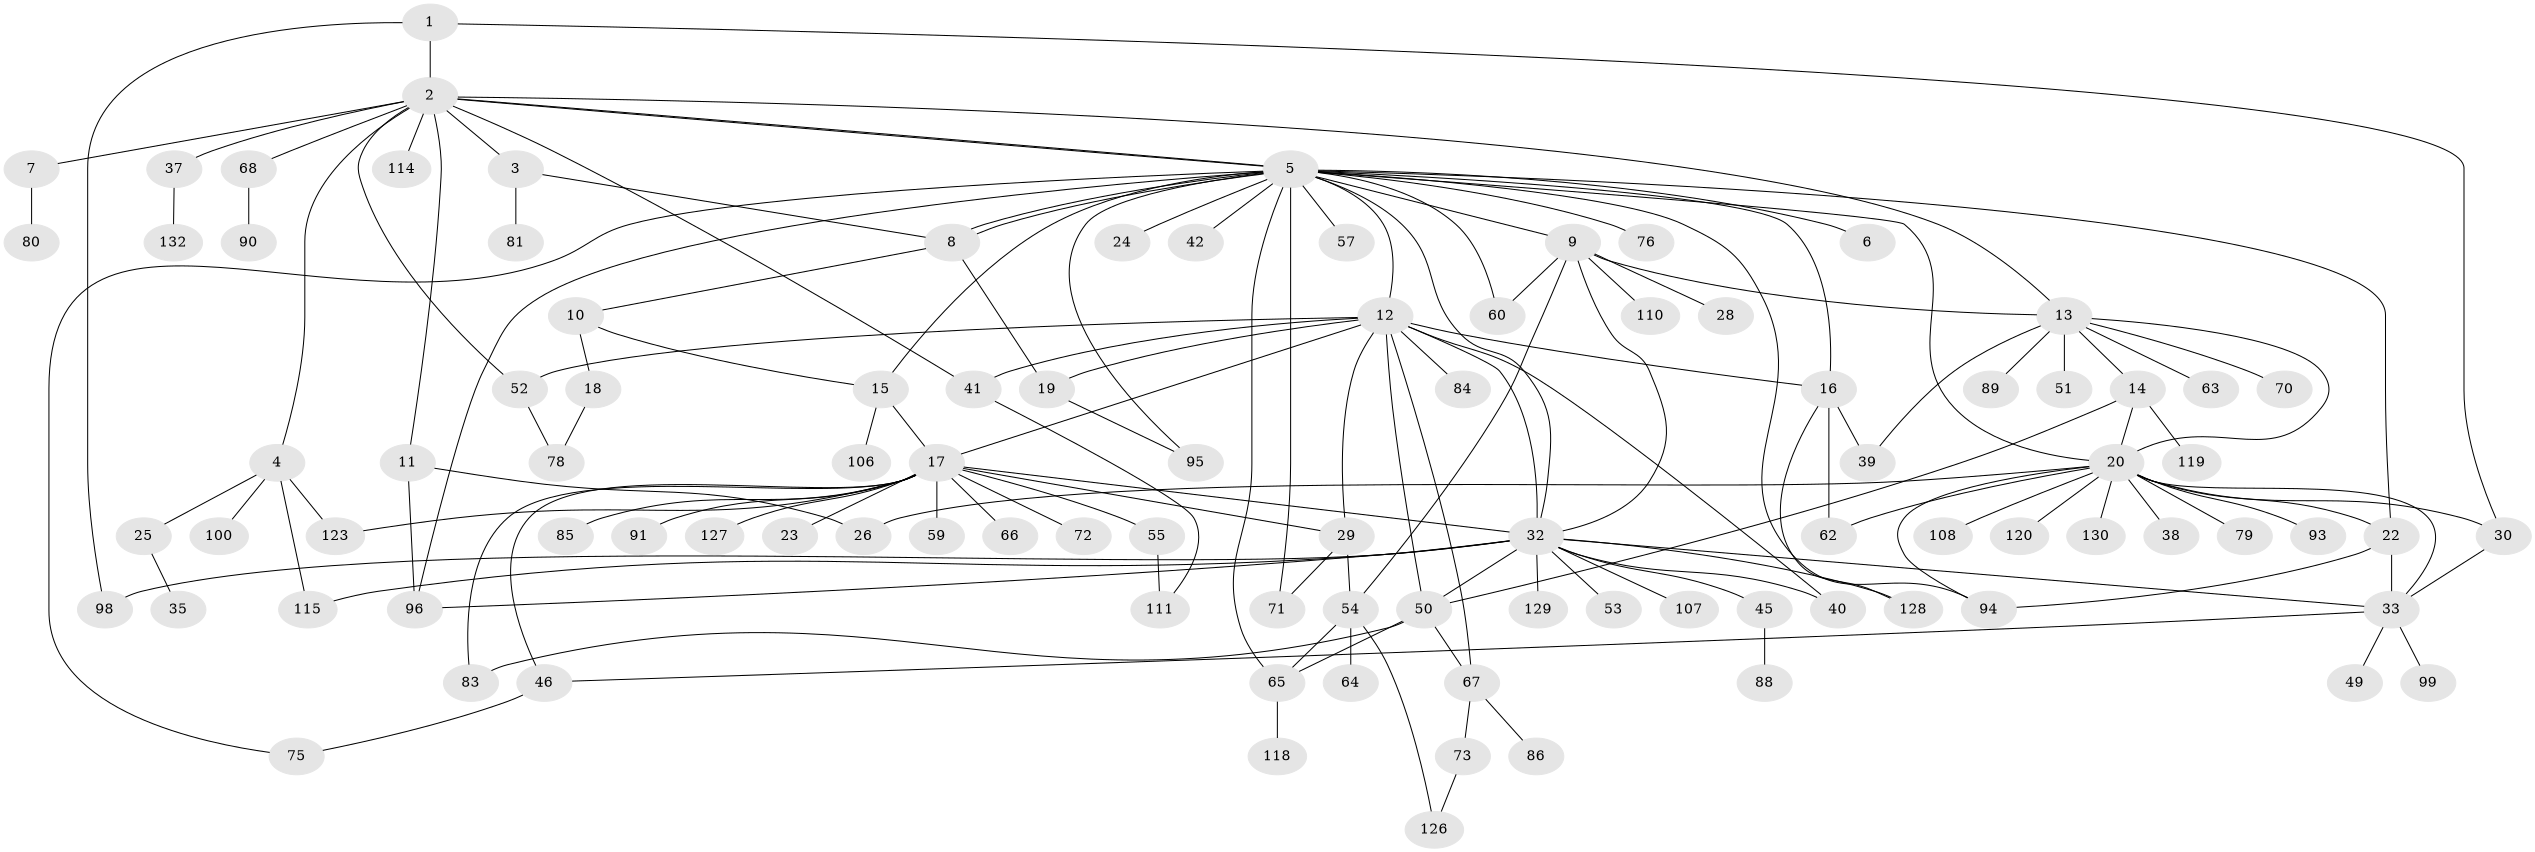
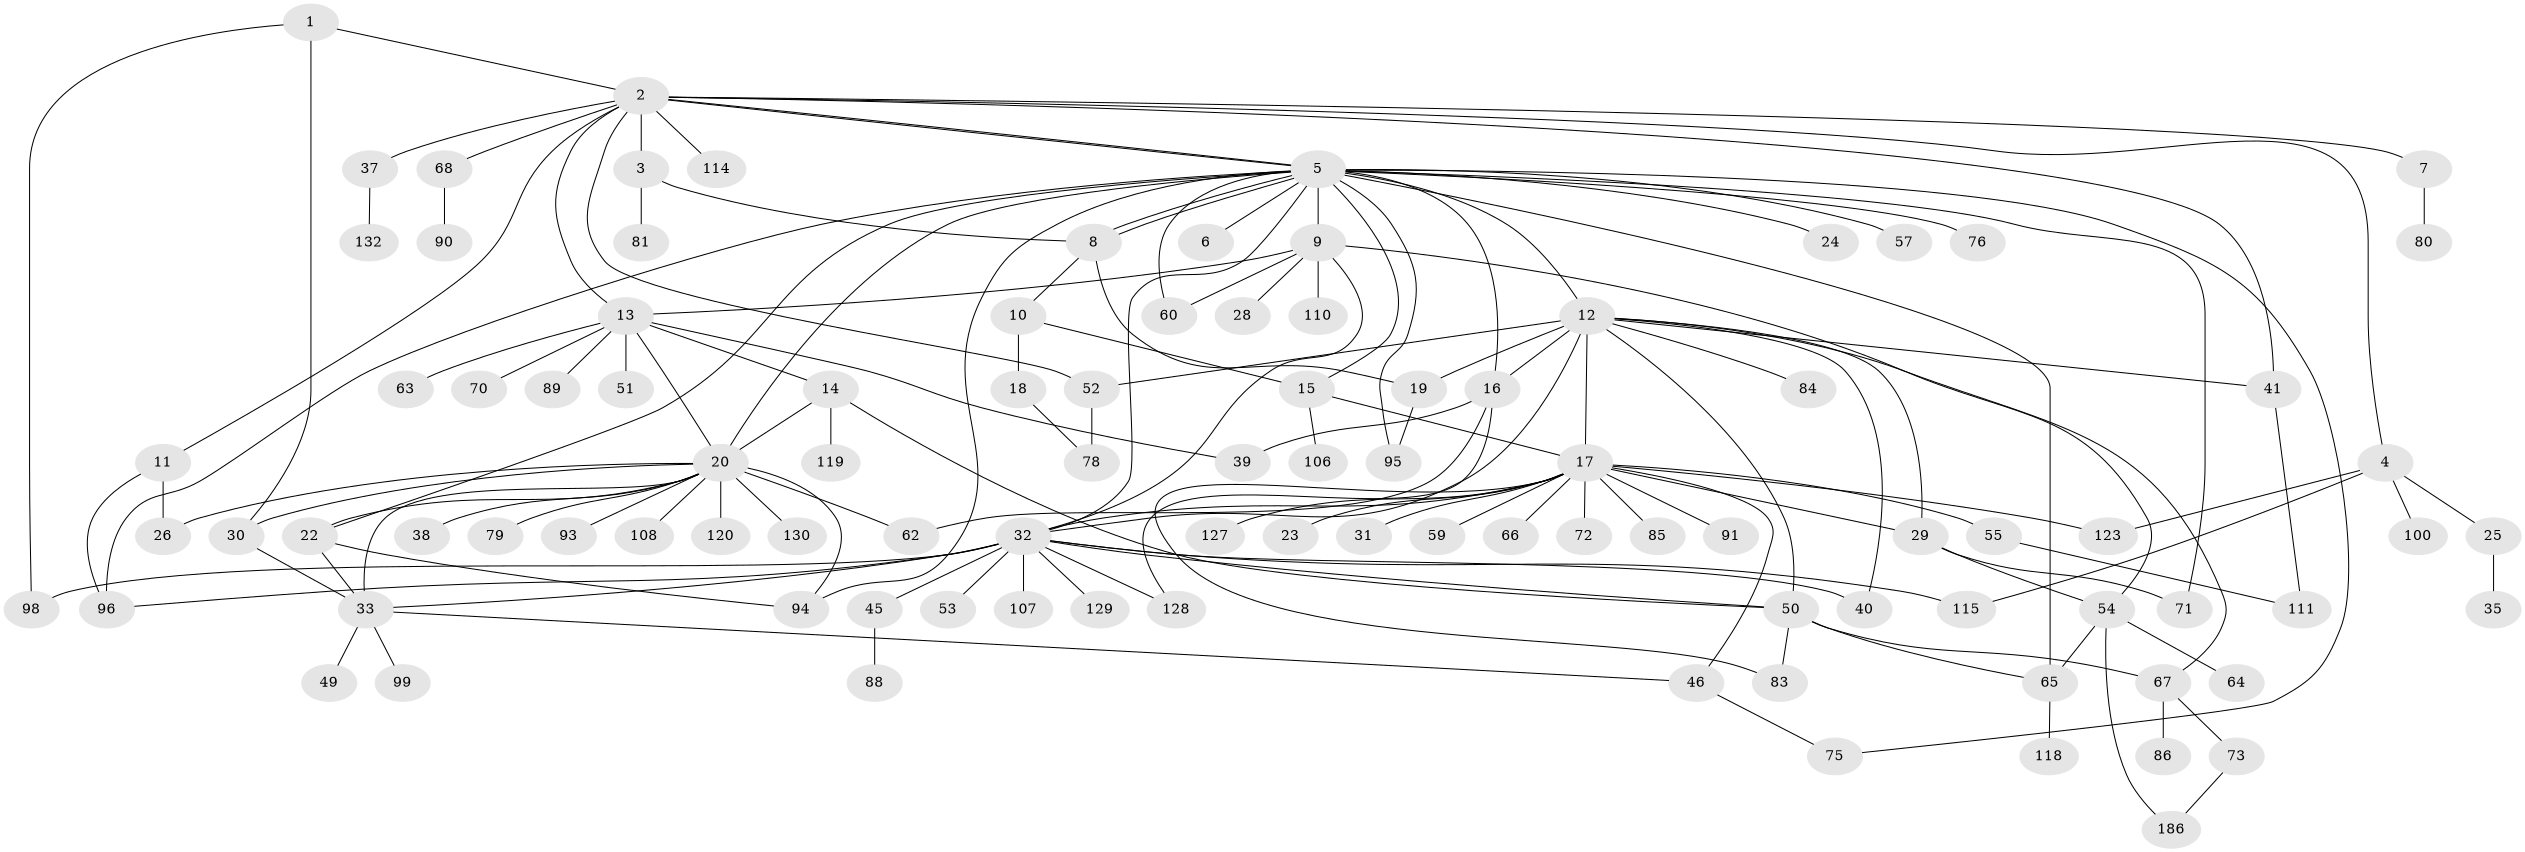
node "42": removed
node "31": added
node "126": label "126" -> "186"
